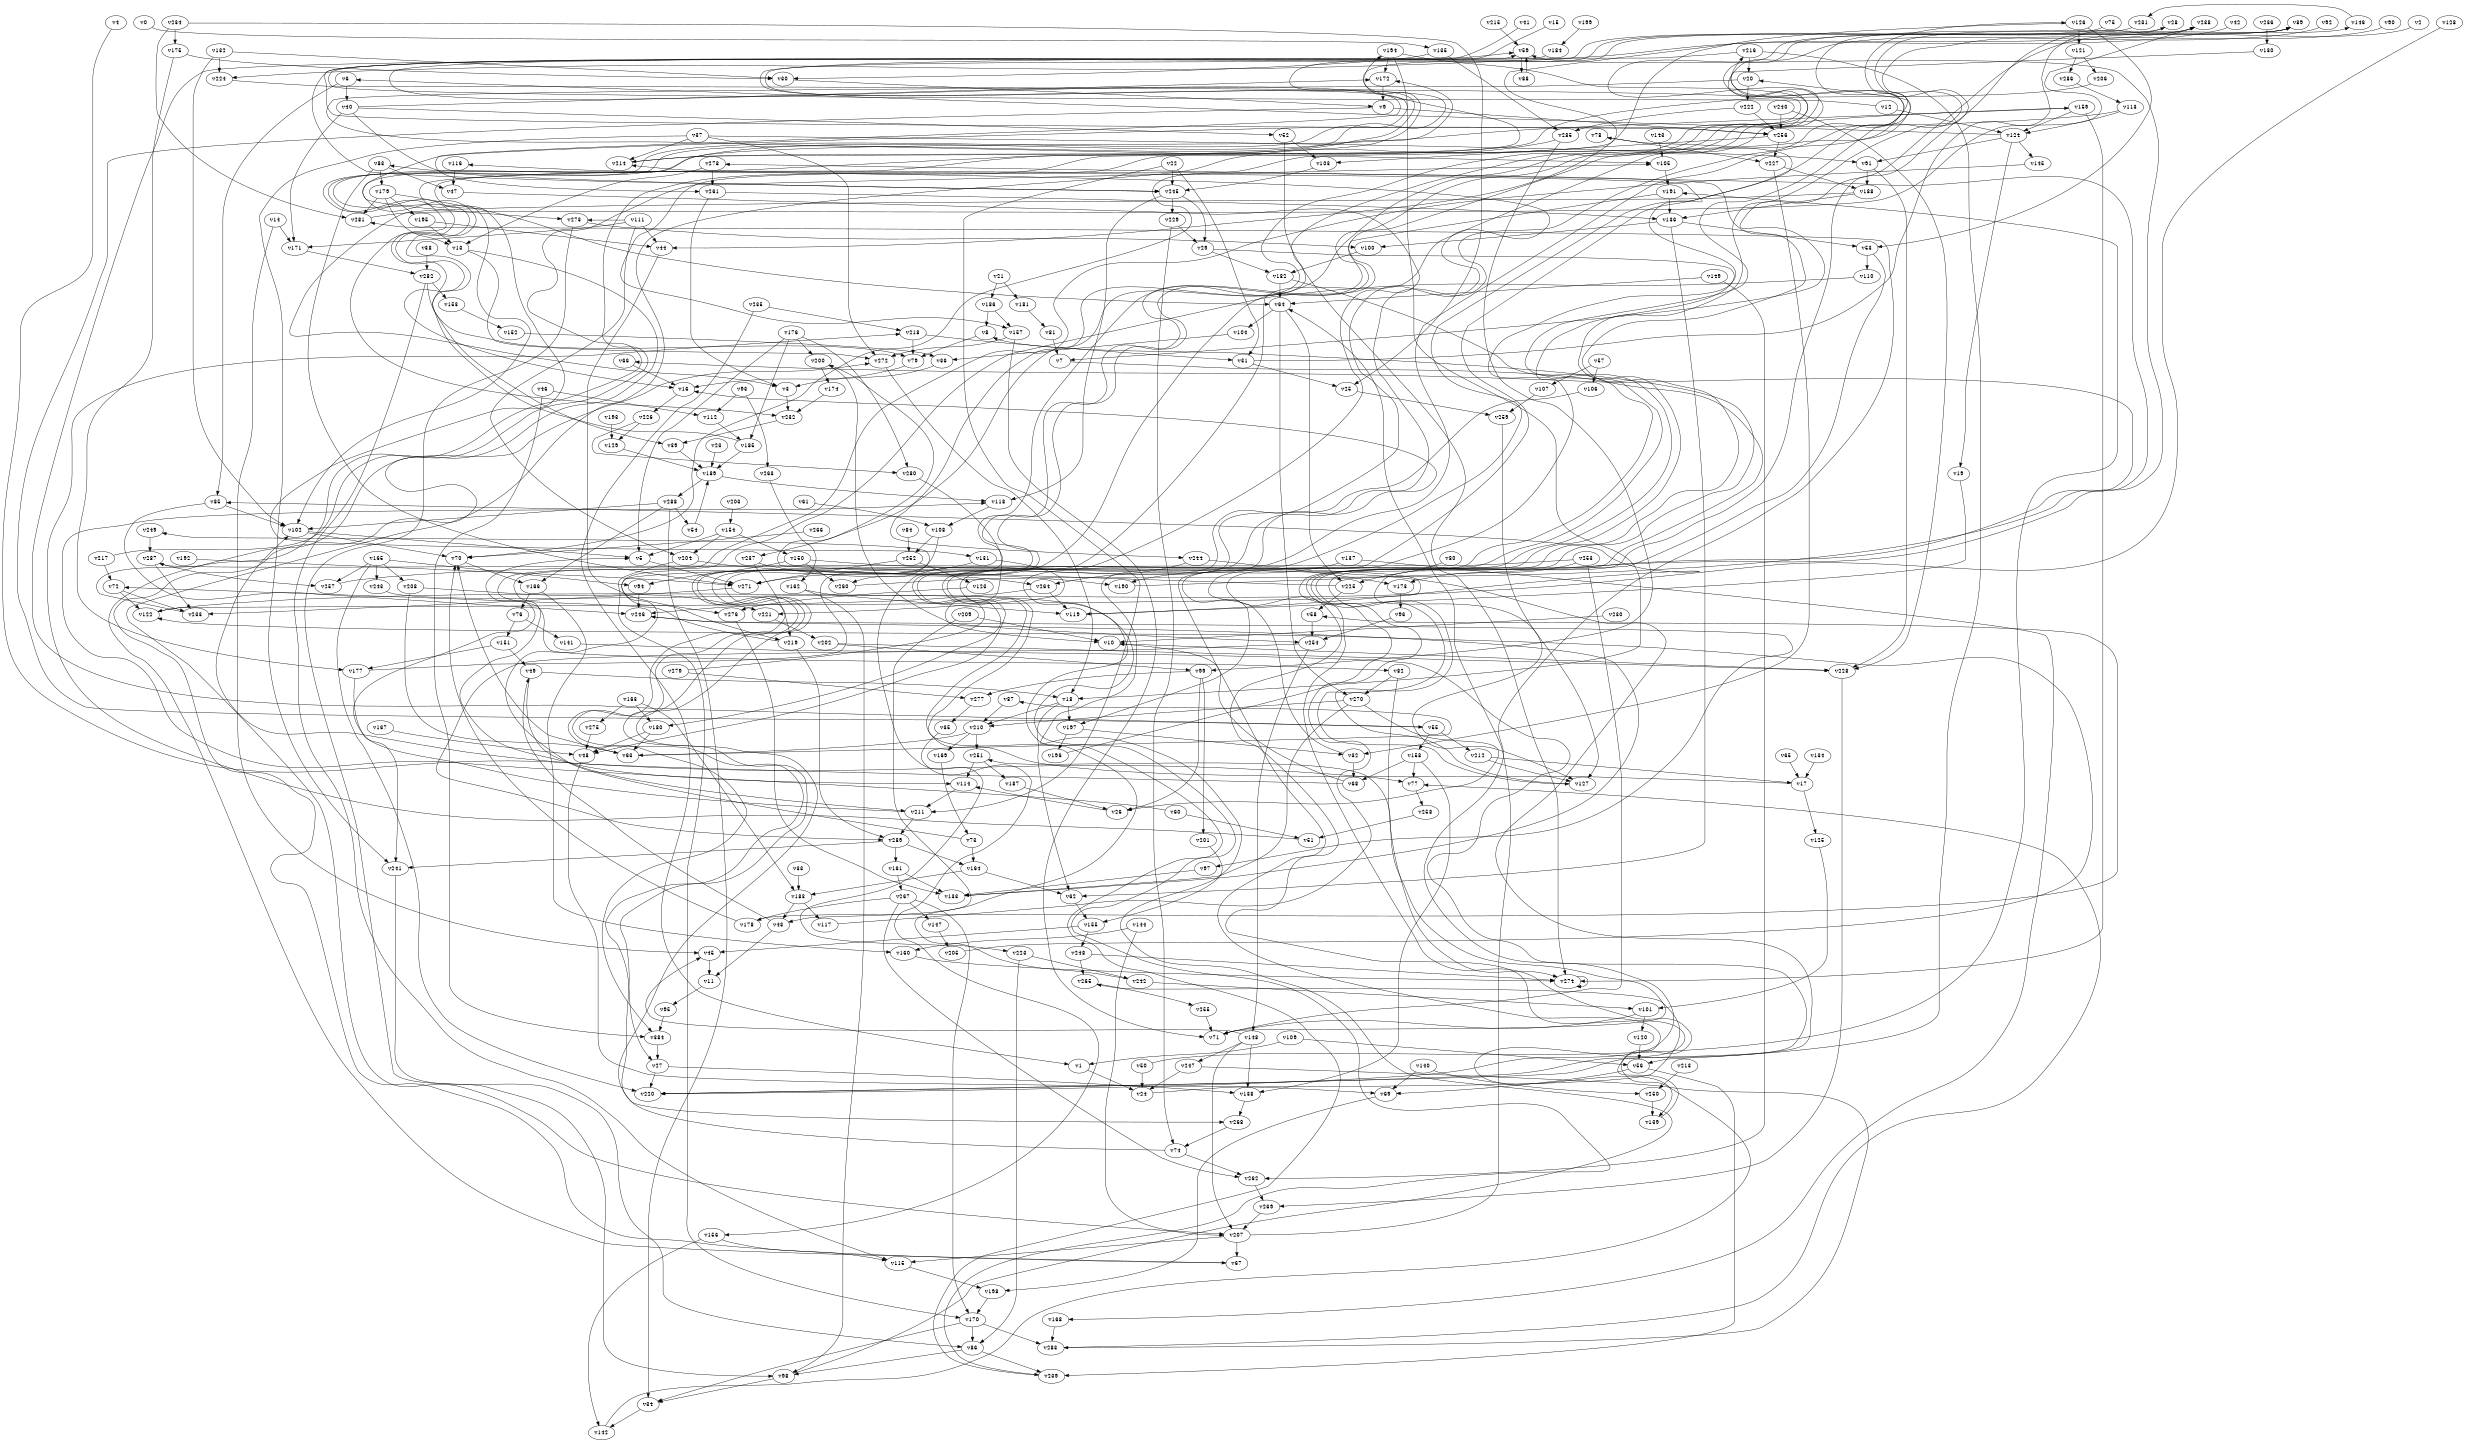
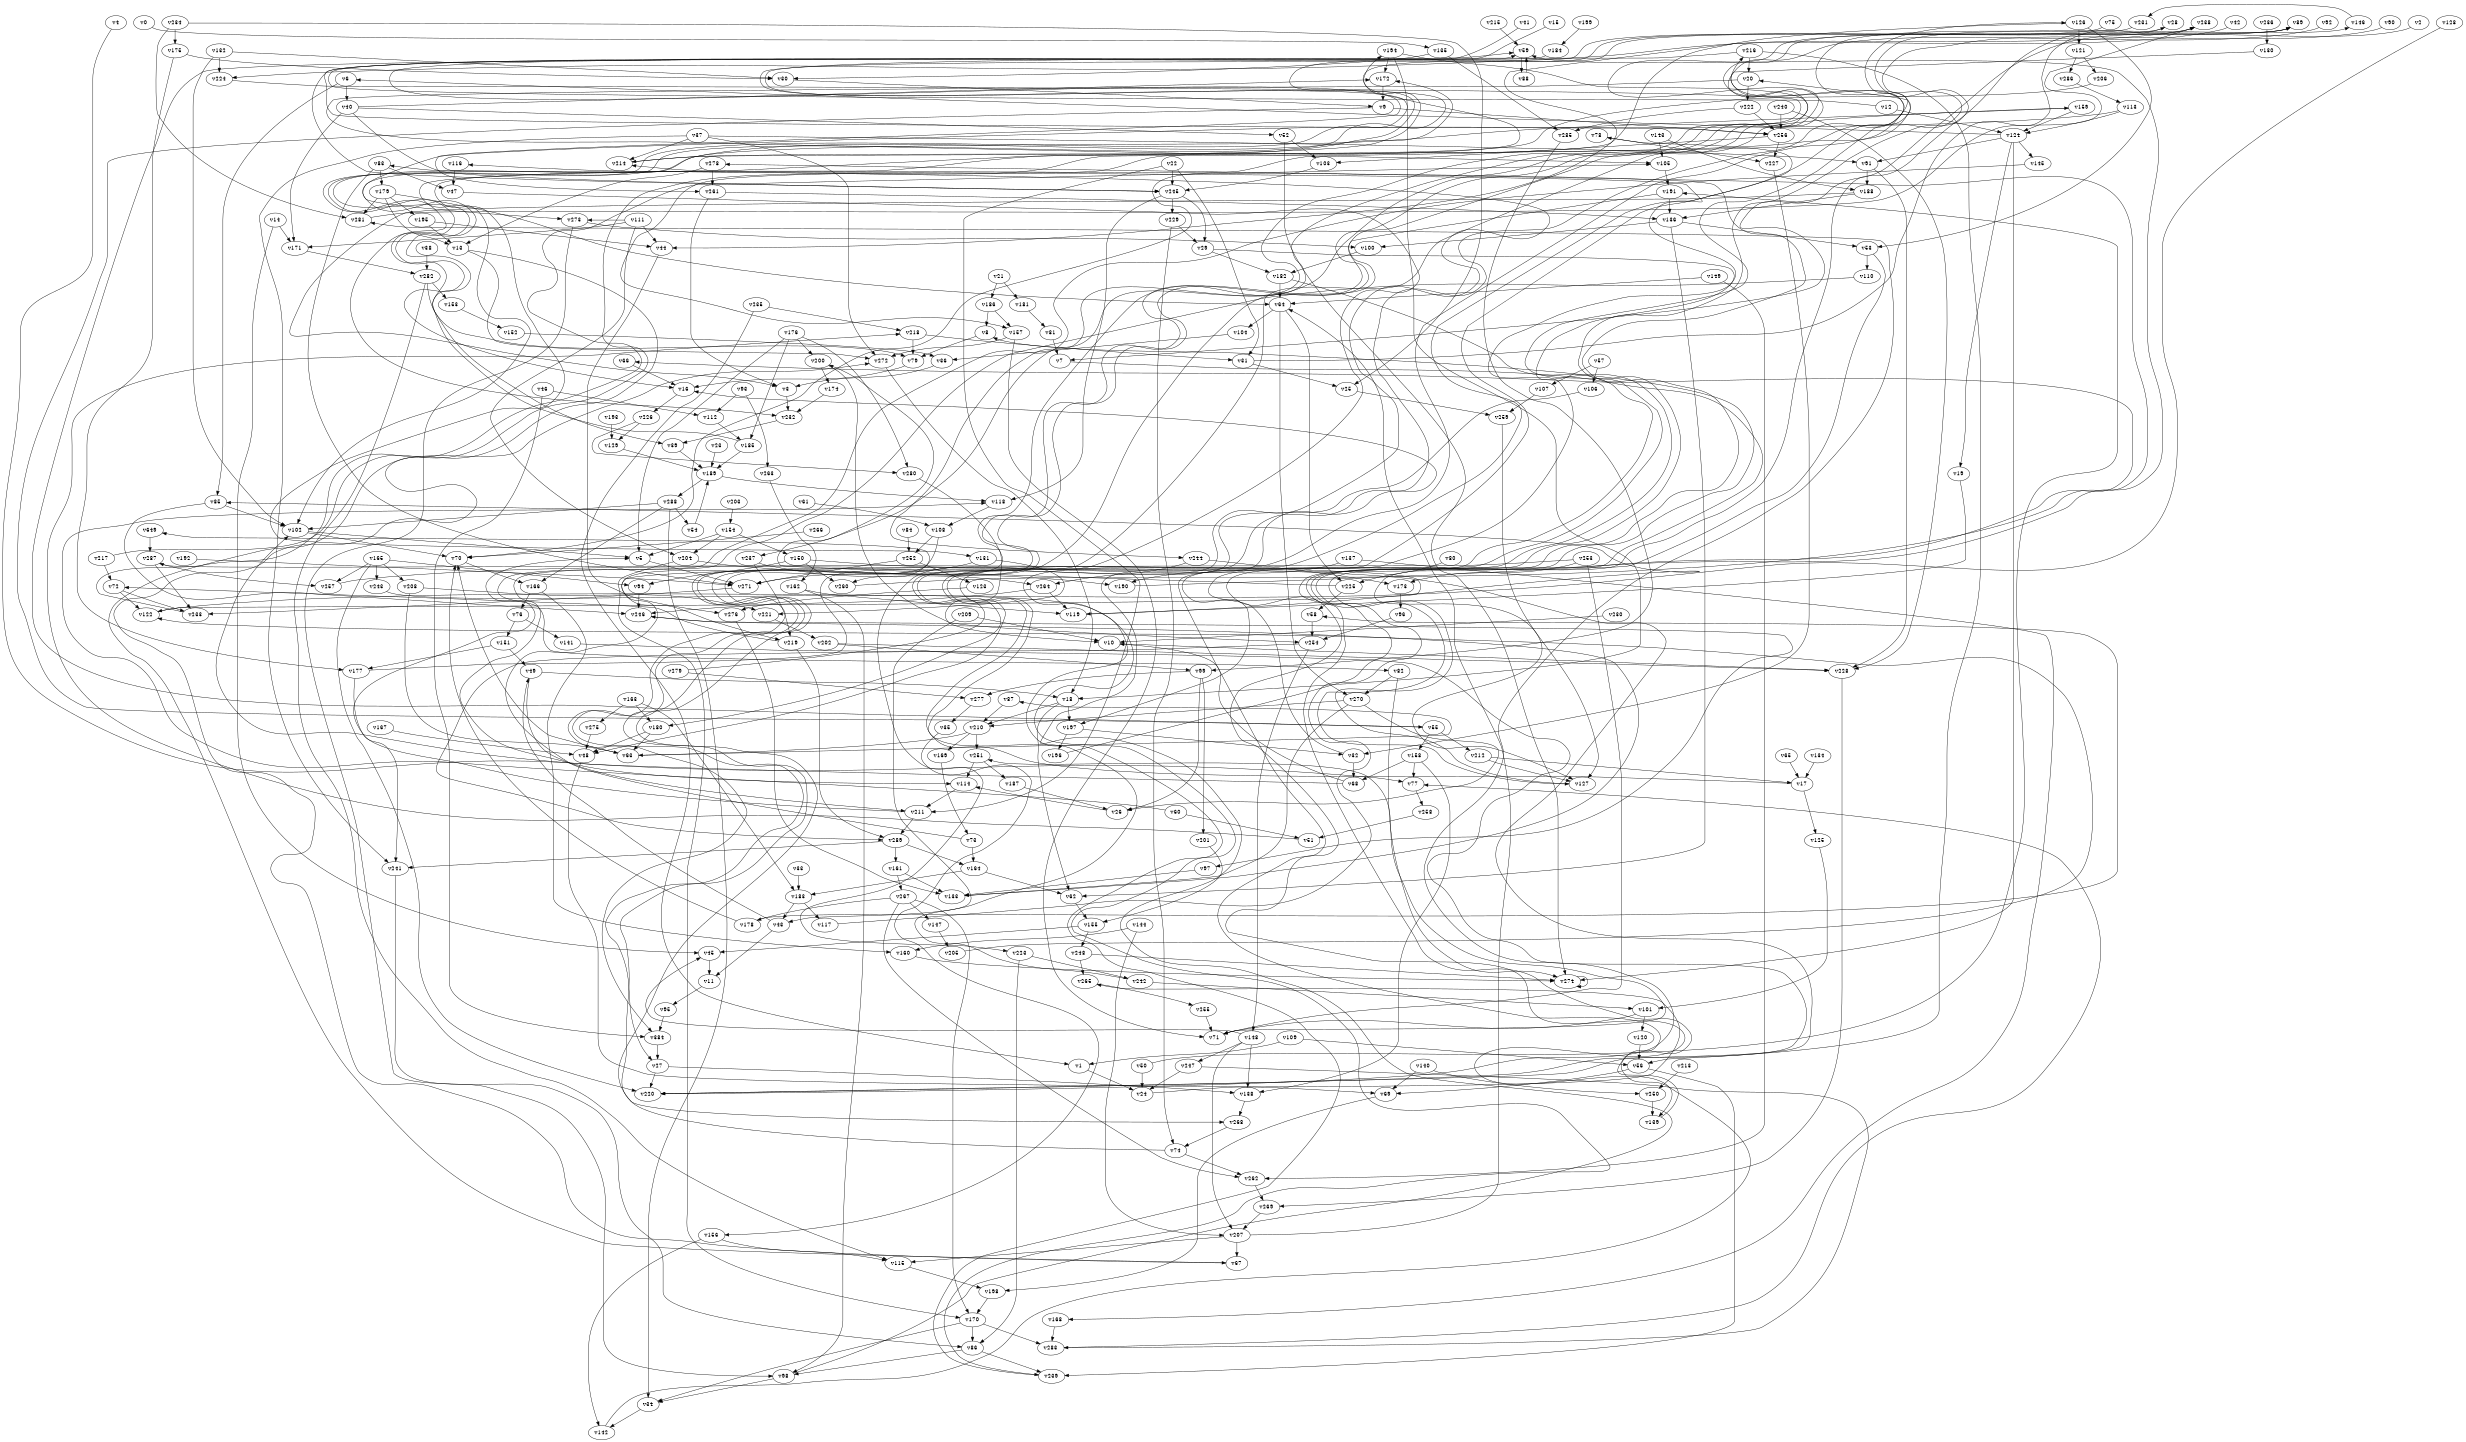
edge "v227" -> "v188": now "v143" -> "v188"
node "v249": label "v249" -> "v649"
edge "v285" -> "v207": removed
edge "v159" -> "v274": now "v124" -> "v274"
